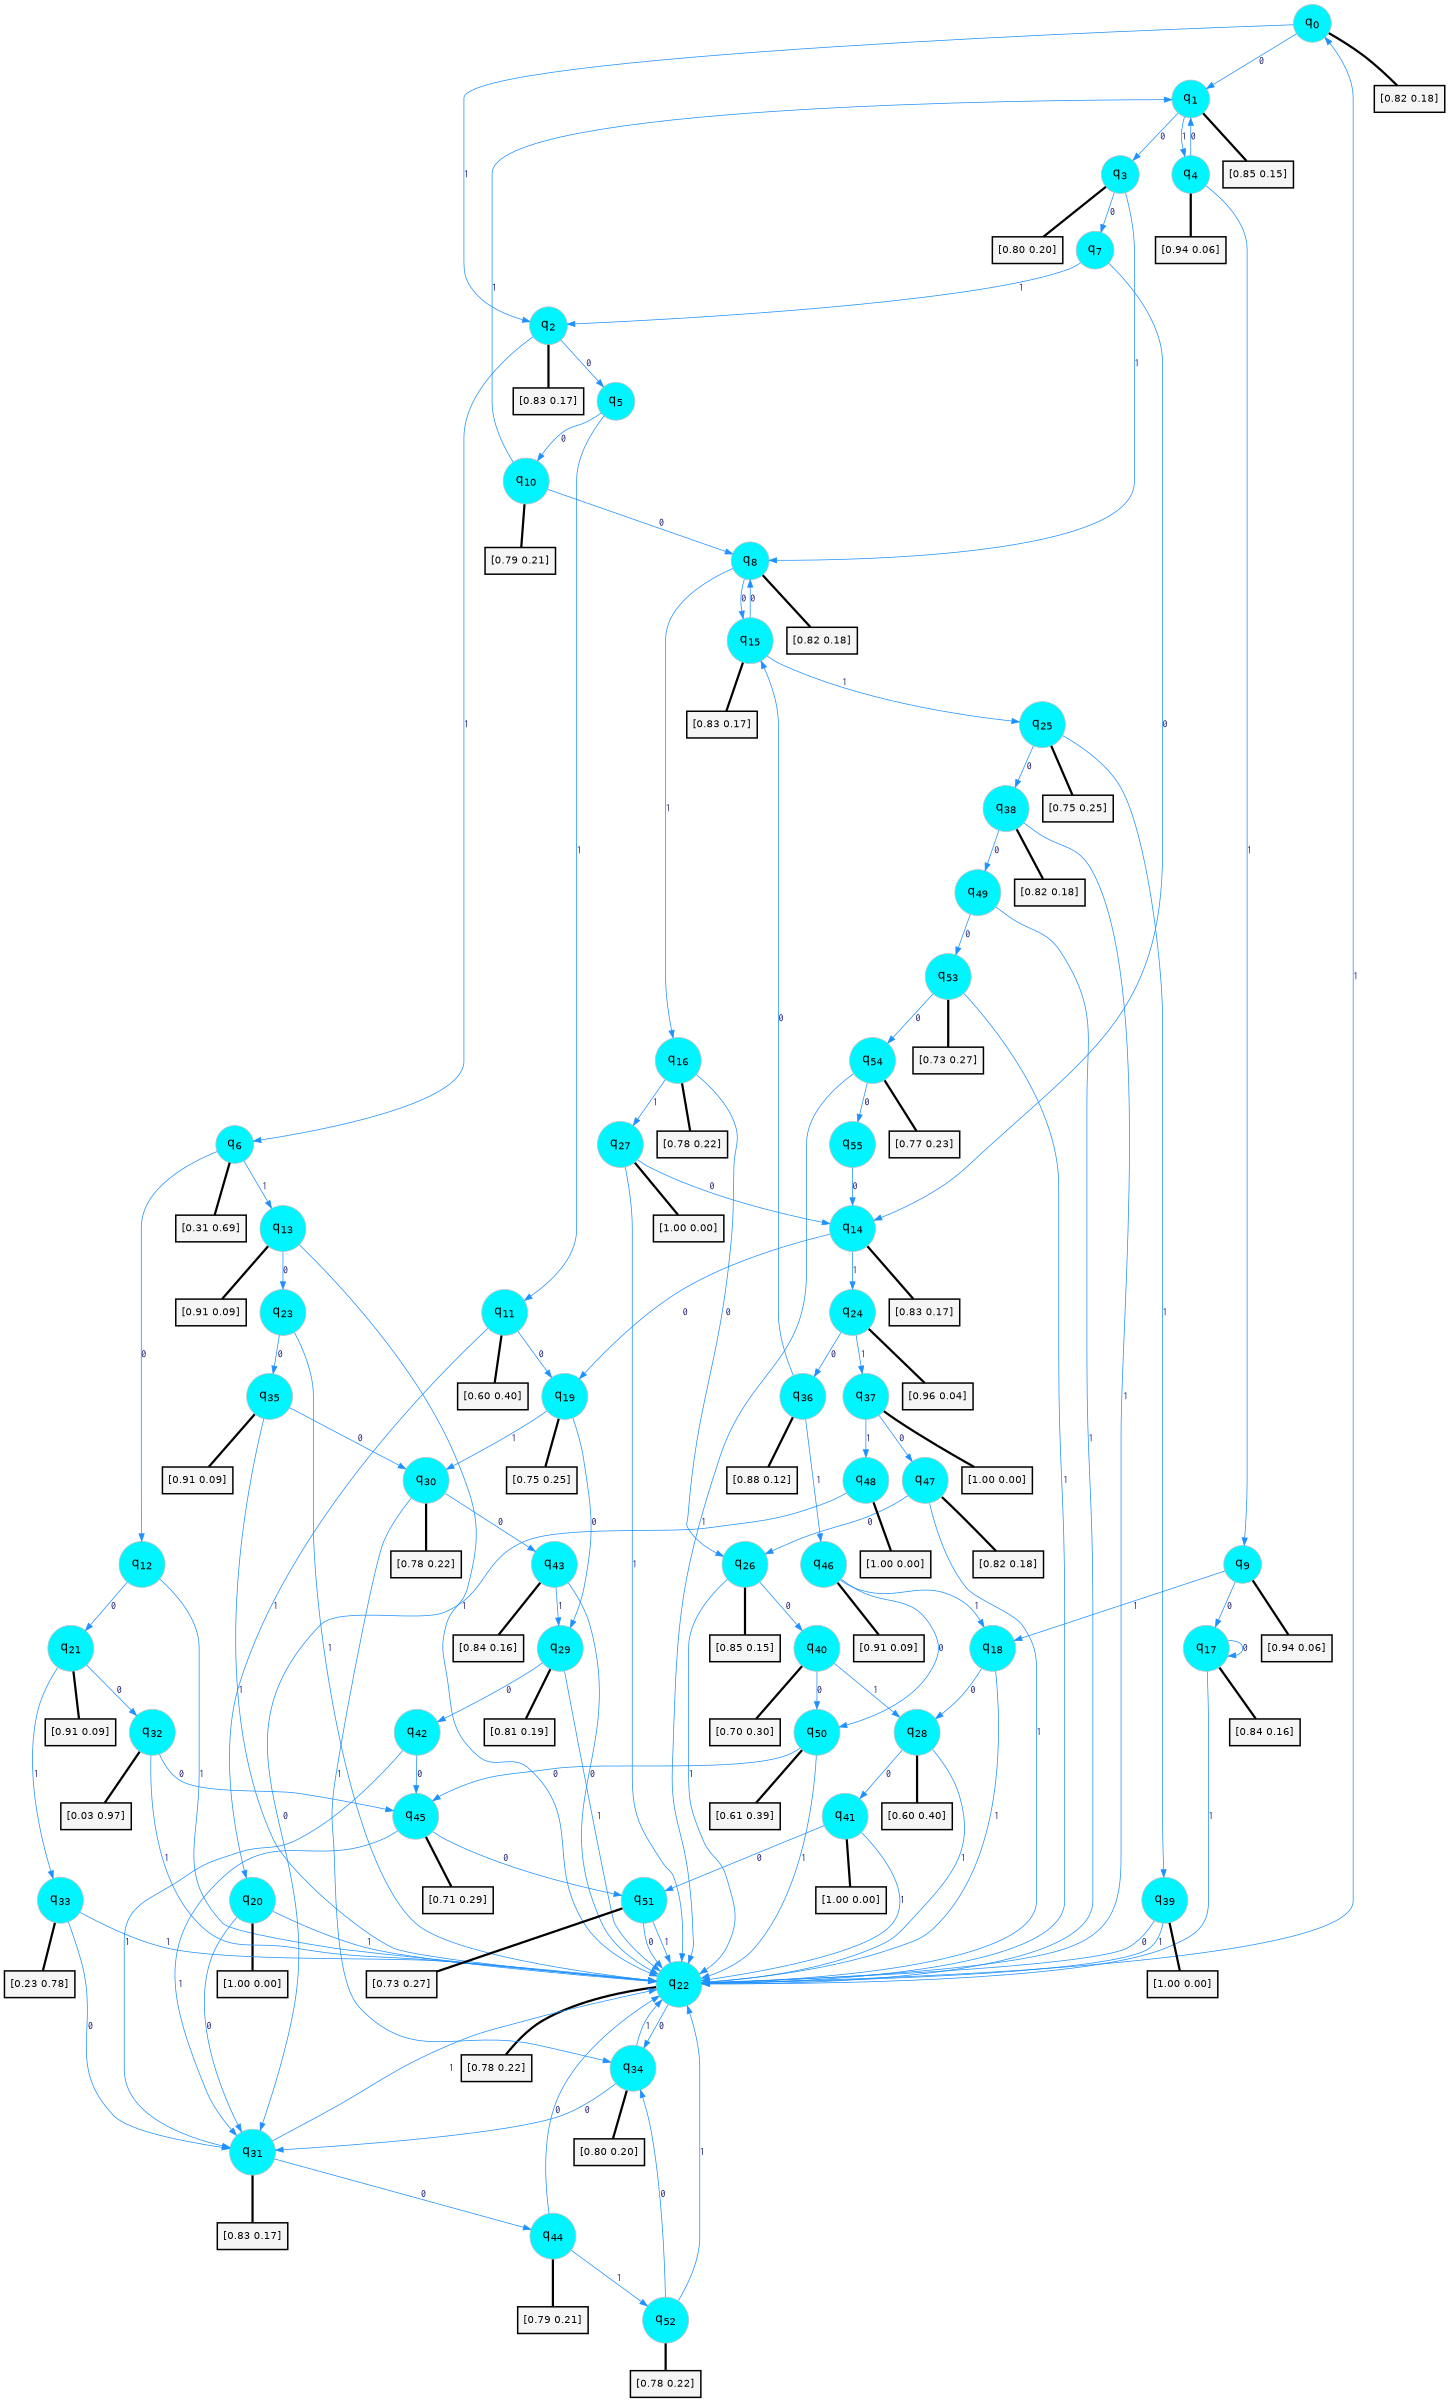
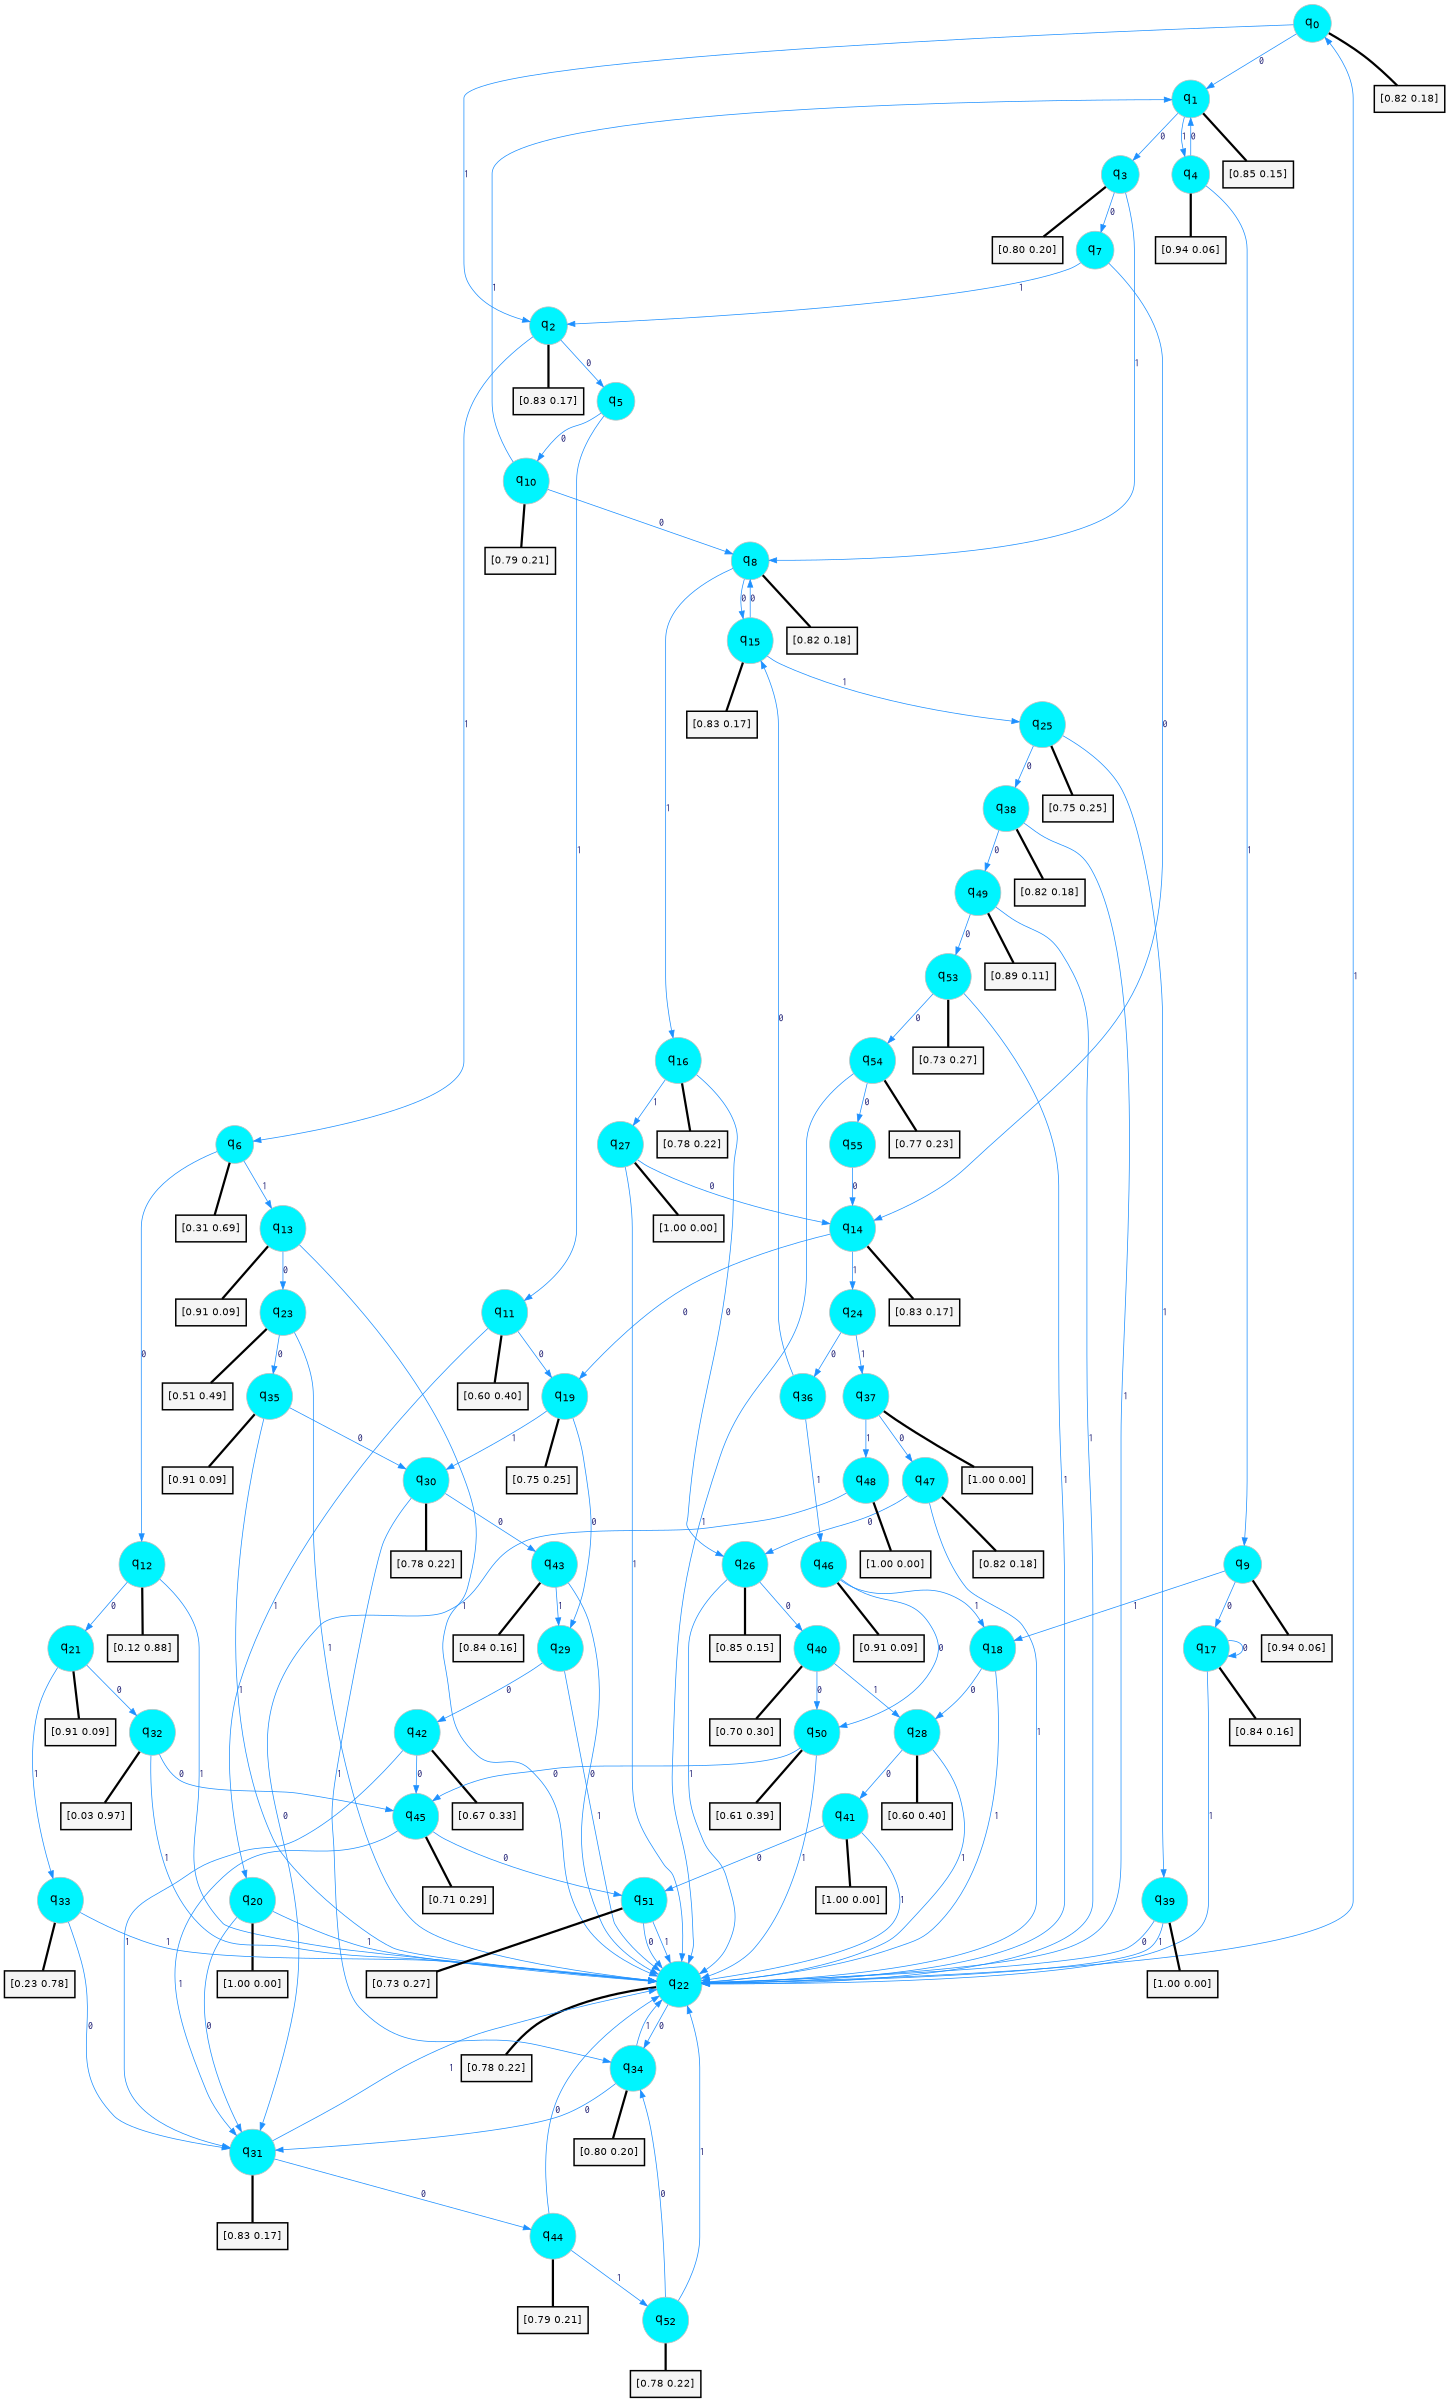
node "[0.89 0.11]": added
node "[0.51 0.49]": added
node "[0.96 0.04]": removed
node "[0.88 0.12]": removed
node "[0.12 0.88]": added
node "[0.81 0.19]": removed
node "[0.67 0.33]": added
